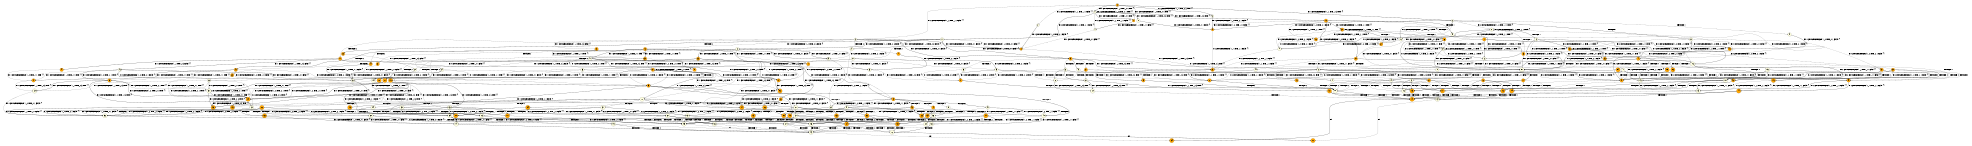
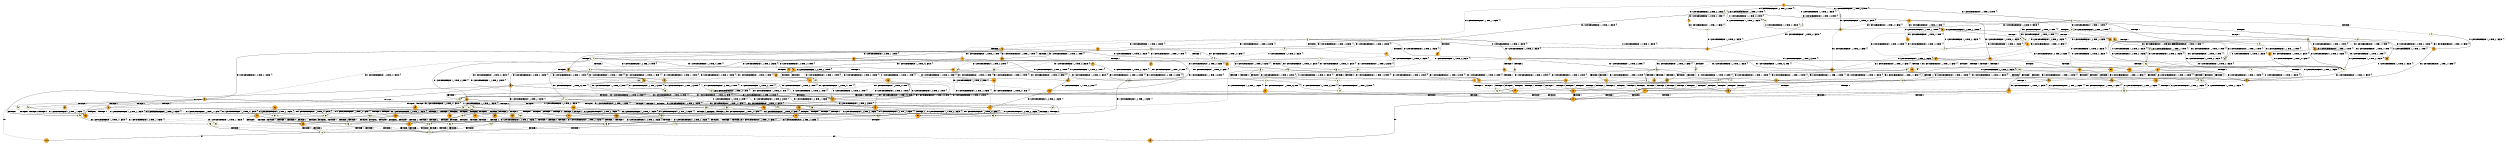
edge "105" -> "146": now "105" -> "144"
edge "132" -> "160": removed, label "TERMINATE !1"
edge "175" -> "176": label "exit" -> "TERMINATE !0"
